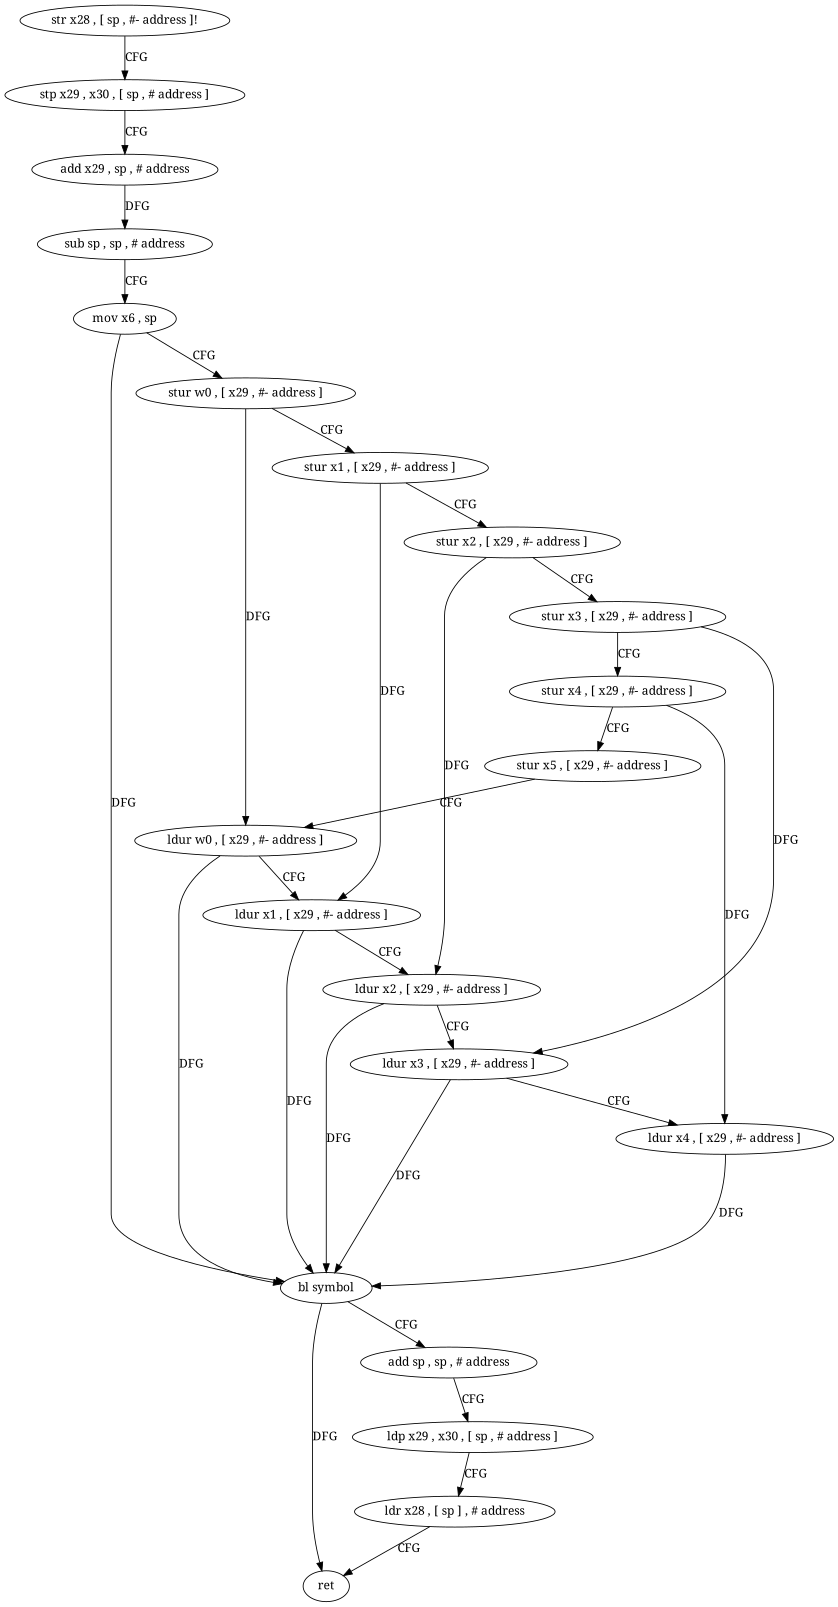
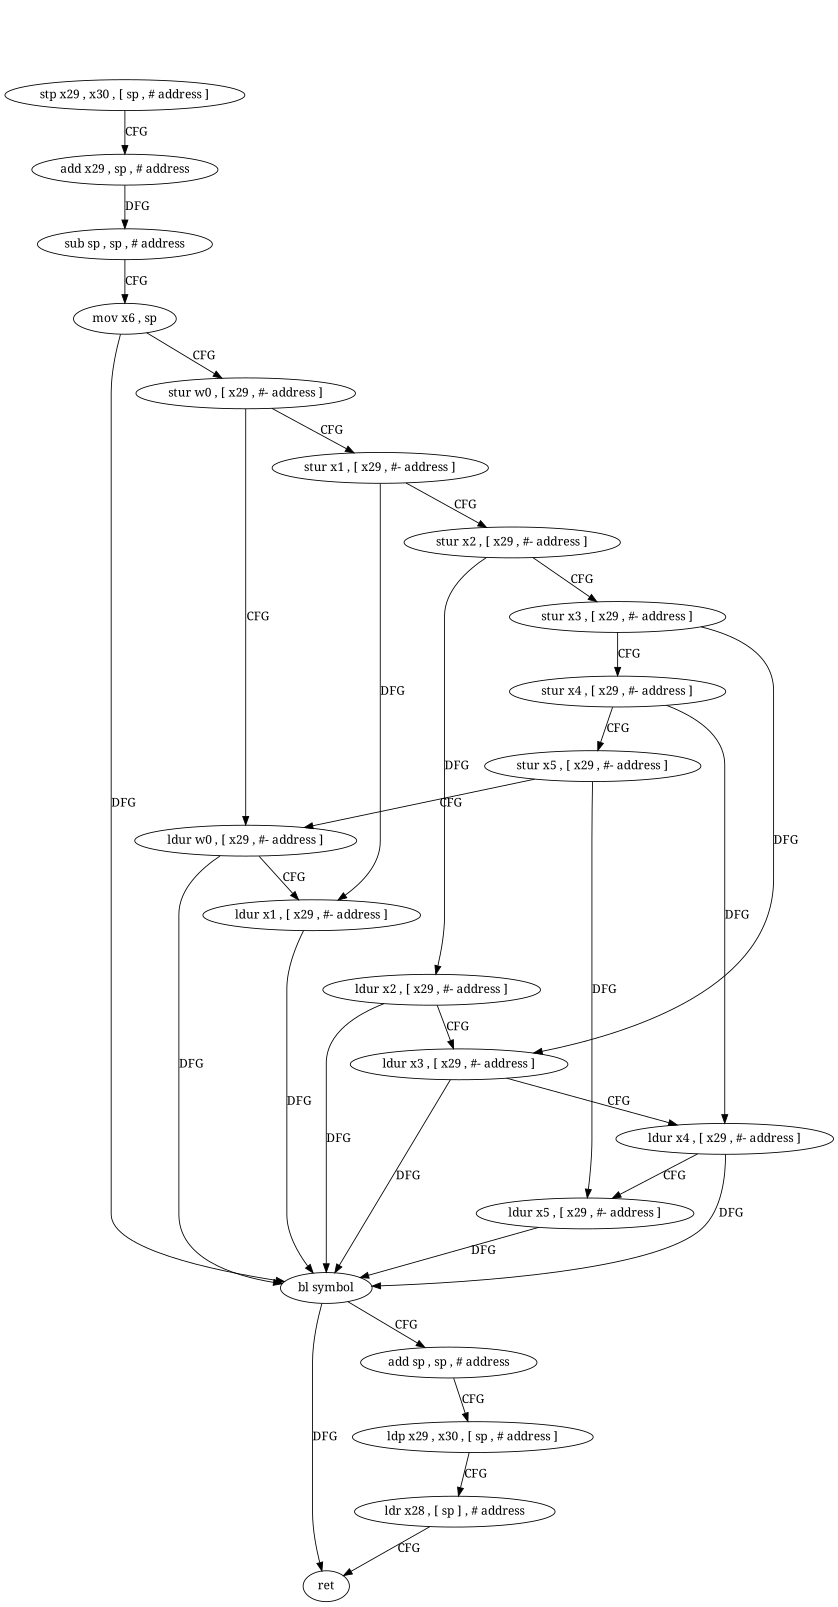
node "str x28 , [ sp , #- address ]!": removed
edge "stur w0 , [ x29 , #- address ]" -> "ldur w0 , [ x29 , #- address ]": label "DFG" -> "CFG"
edge "ldur x1 , [ x29 , #- address ]" -> "ldur x2 , [ x29 , #- address ]": removed, label "CFG"
node "ldur x5 , [ x29 , #- address ]": added
